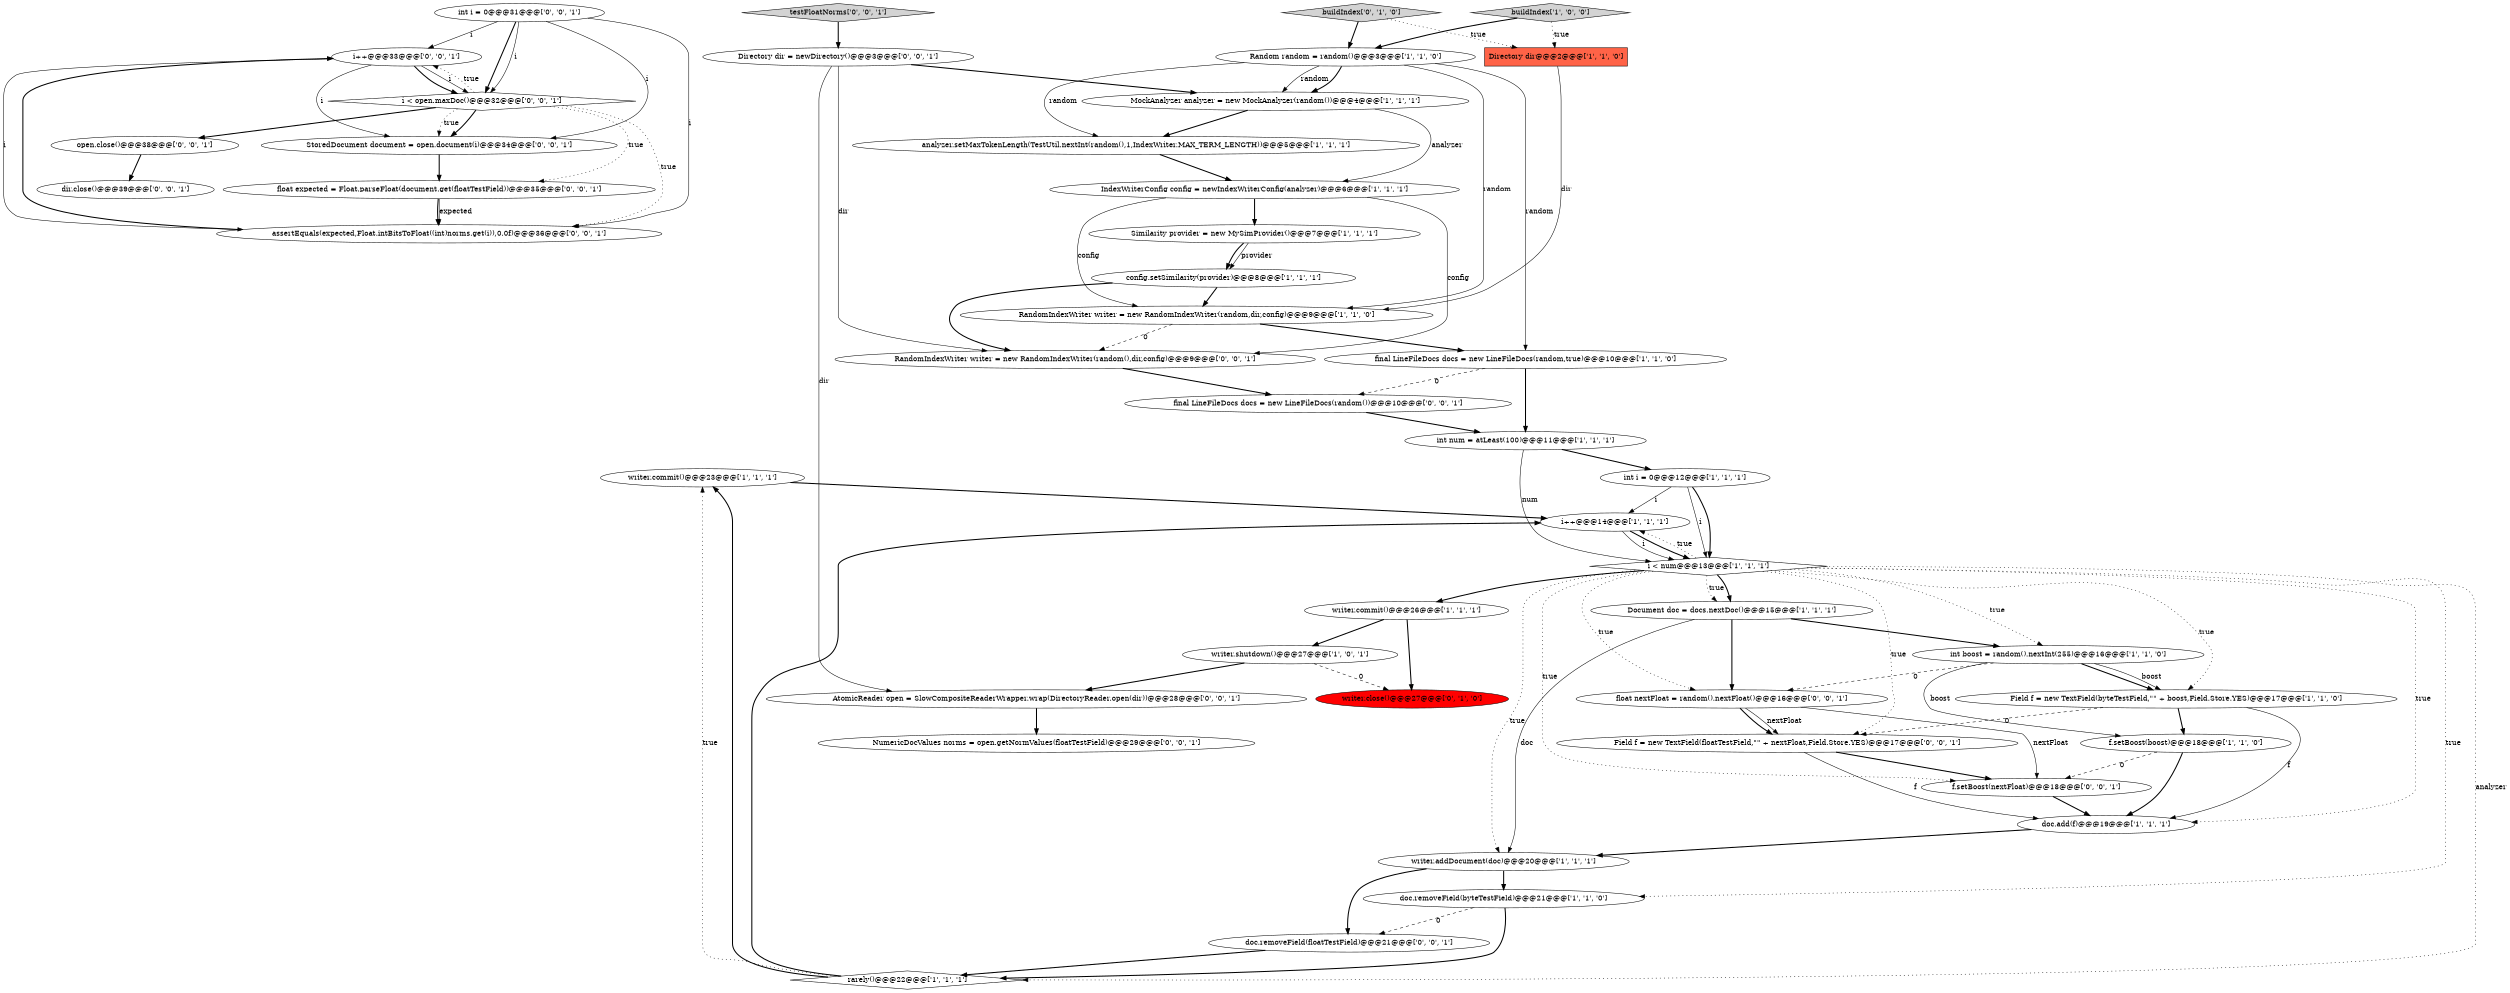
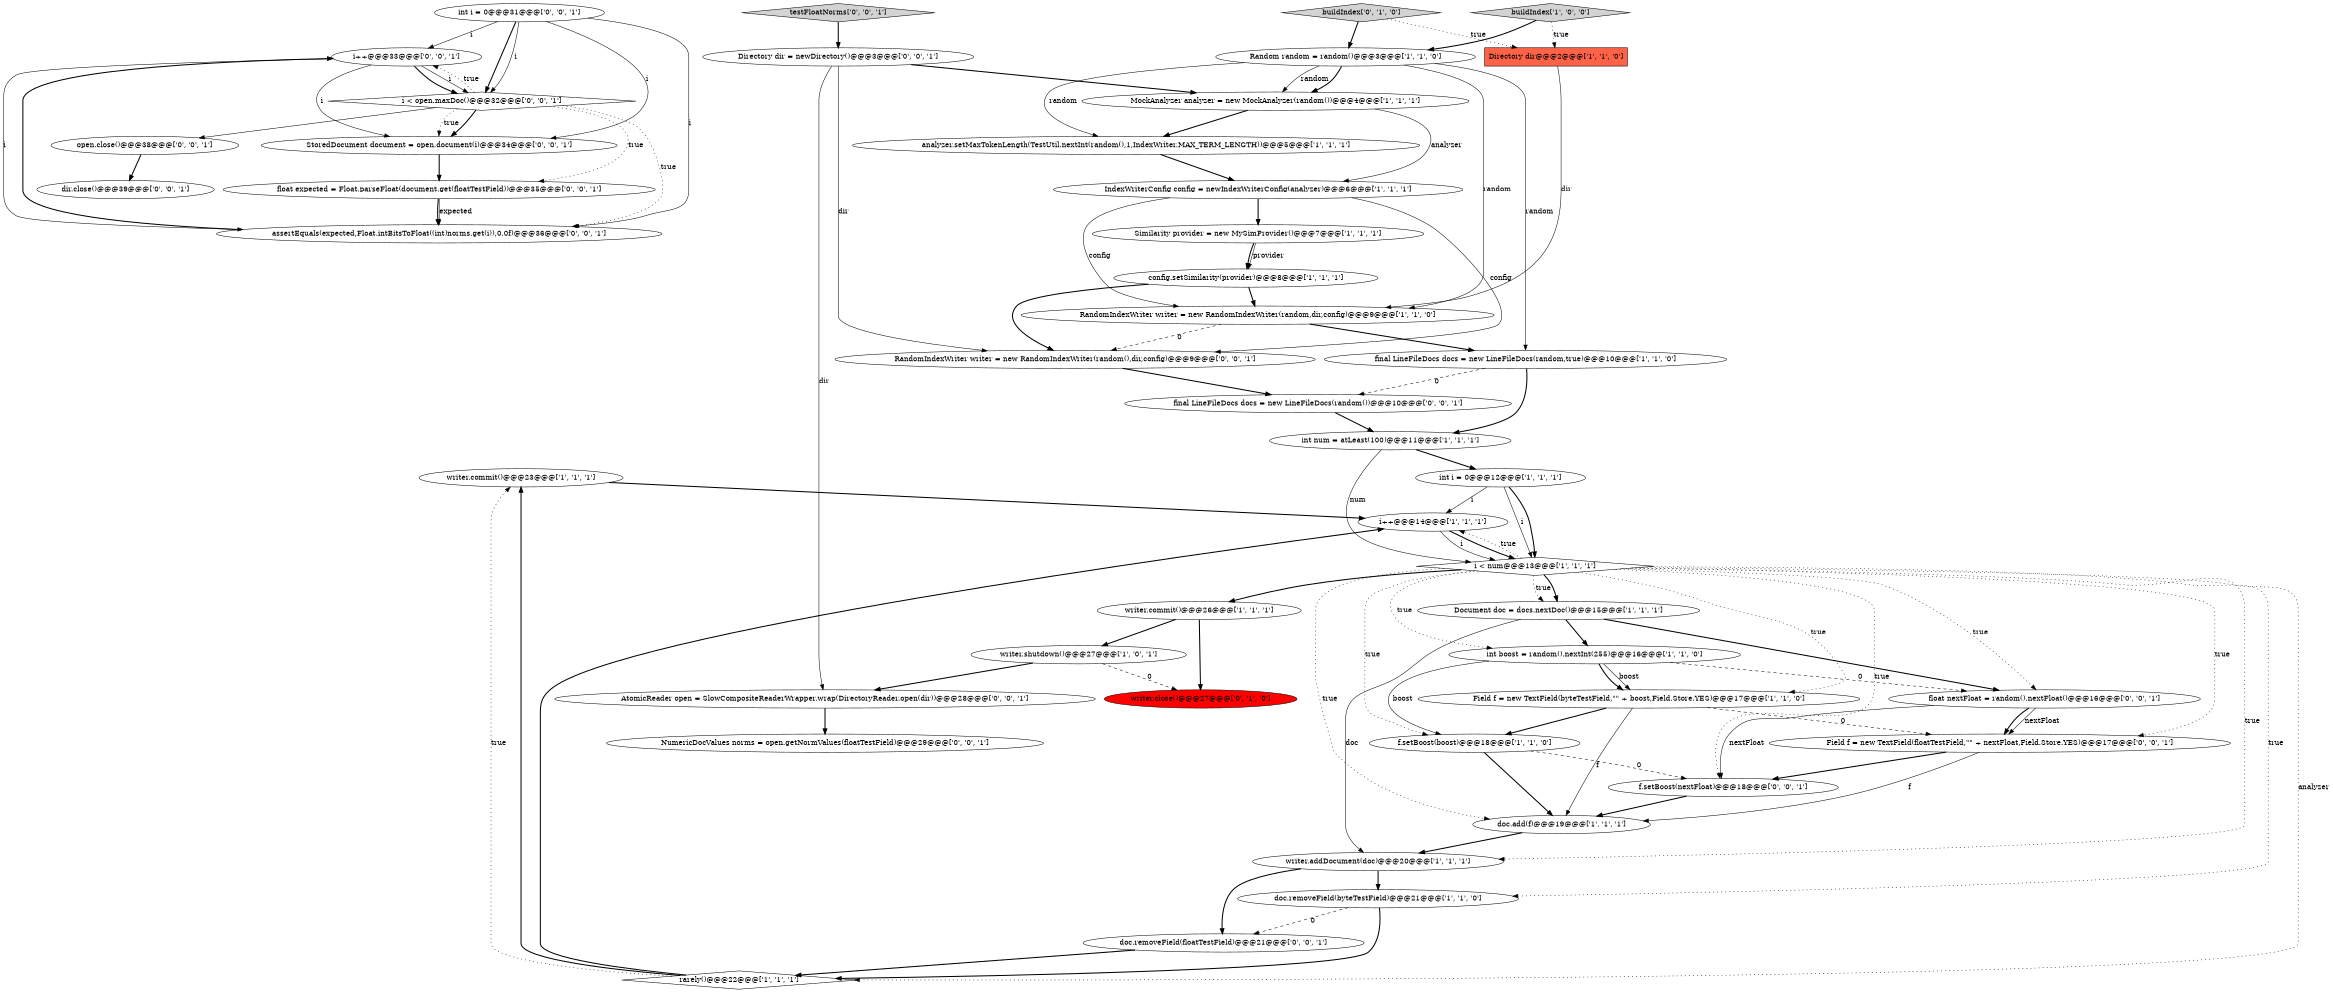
edge "i < open.maxDoc()@@@32@@@['0', '0', '1']" -> "open.close()@@@38@@@['0', '0', '1']": style bold -> solid
edge "i < num@@@13@@@['1', '1', '1']" -> "f.setBoost(boost)@@@18@@@['1', '1', '0']": added, label "true"
